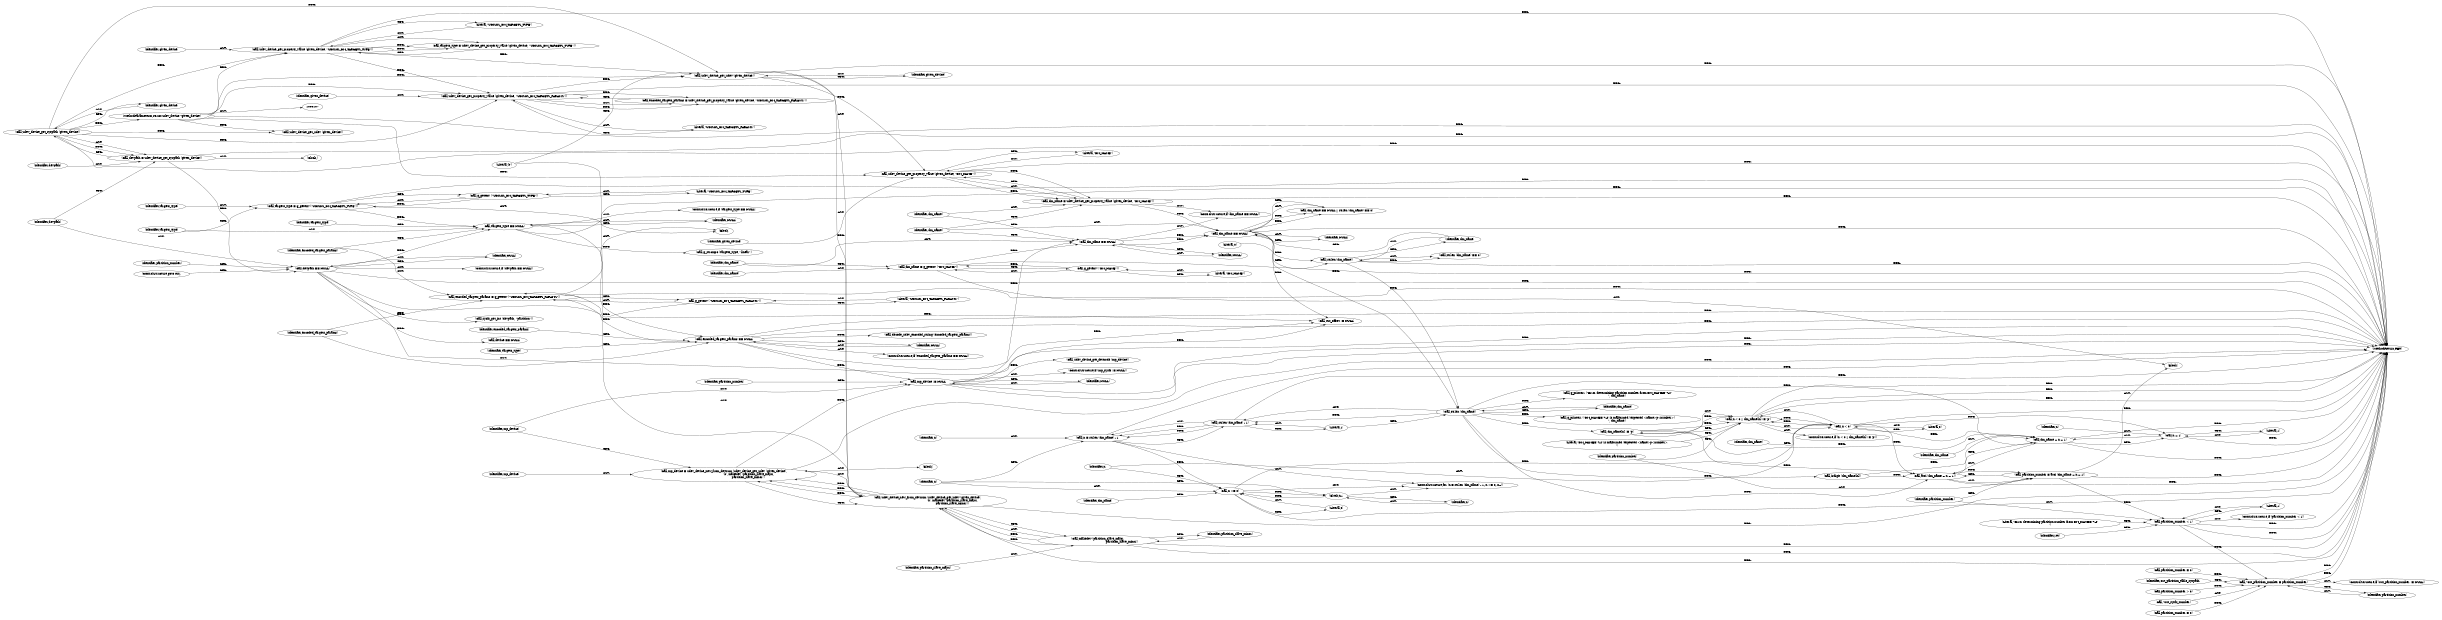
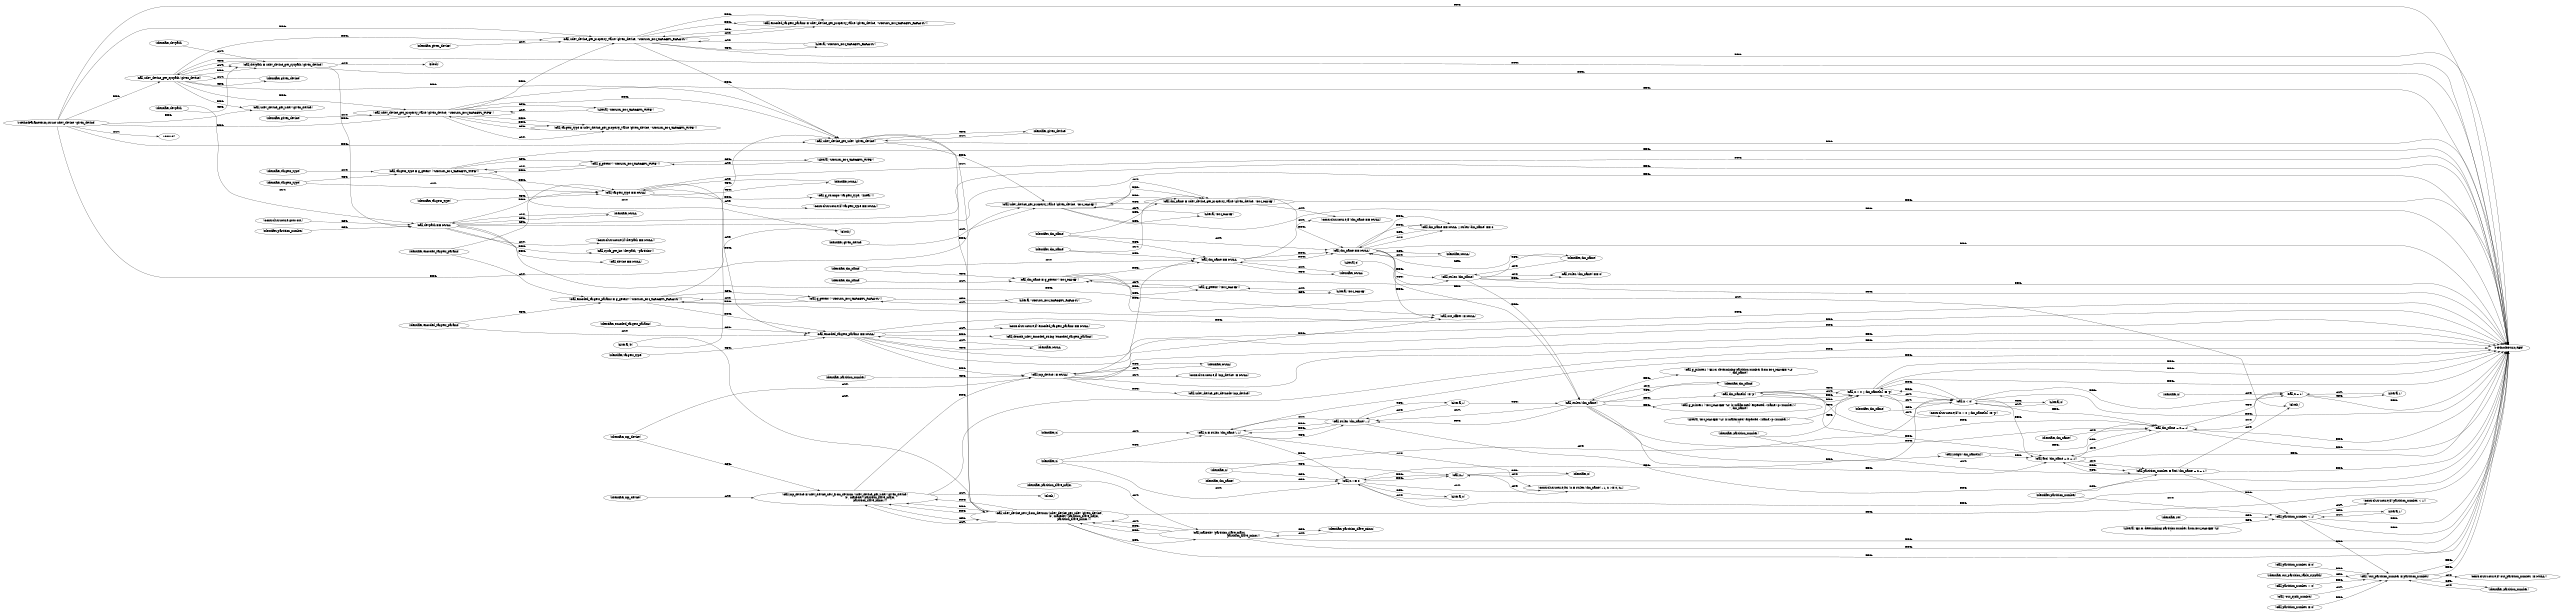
edge "(Call,udev_device_get_syspath (given_device))" -> "(MethodParameterIn,struct udev_device *given_device)": reversed
node "(ControlStructure,if (mp_sysfs != NULL))": label "(ControlStructure,if (mp_sysfs != NULL))" -> "(ControlStructure,if (mp_device != NULL))"
node "(Block,n--)": label "(Block,n--)" -> "(Call,n--)"
